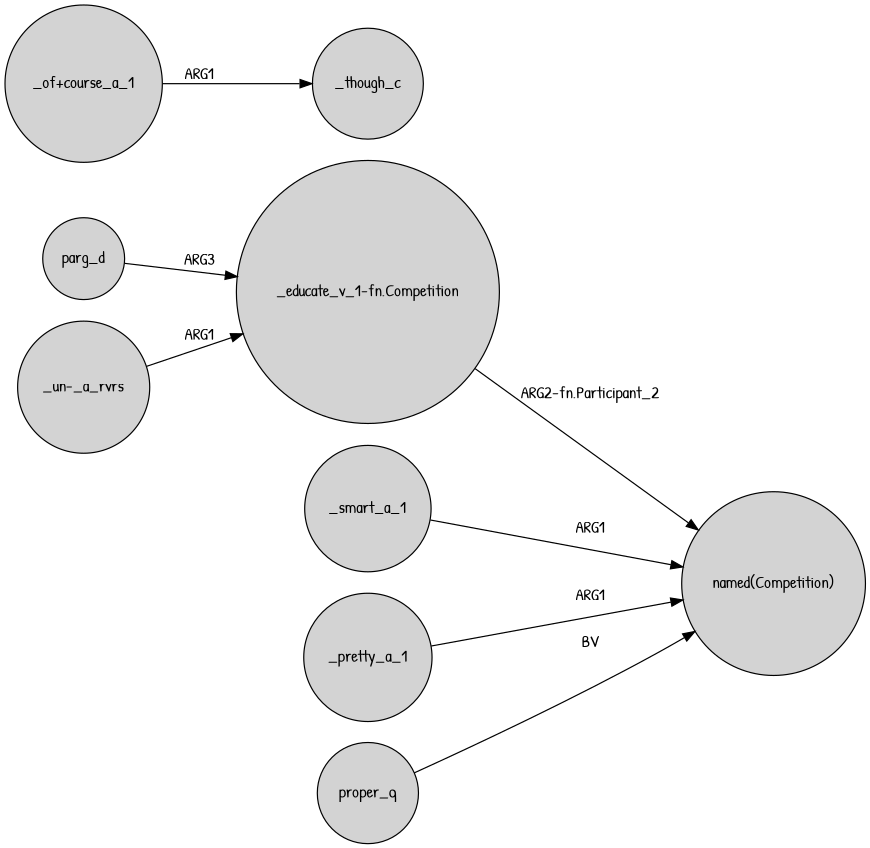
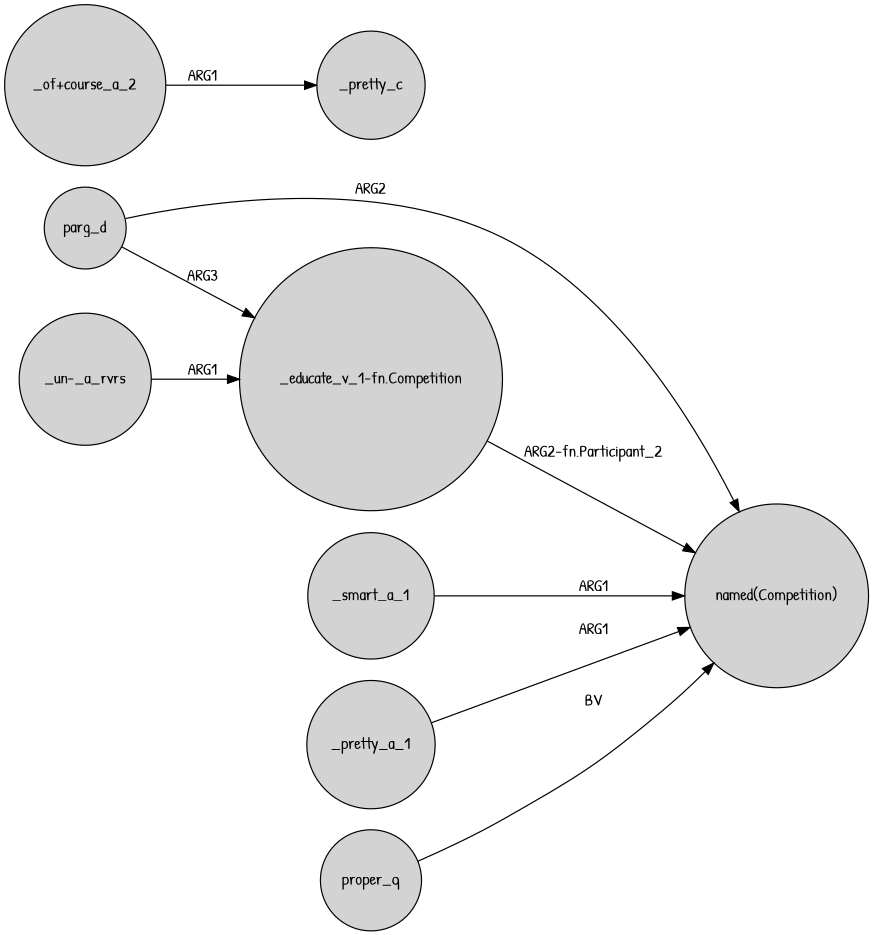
node "_of+course_a_1": label "_of+course_a_1" -> "_of+course_a_2"
node "_though_c": label "_though_c" -> "_pretty_c"
edge "parg_d" -> "named(Competition)": added, label "ARG2"
